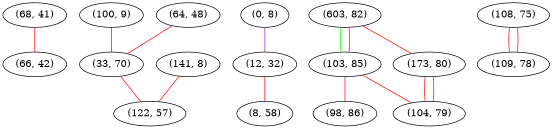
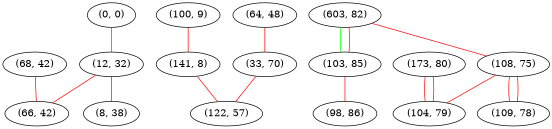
node "(68, 41)": label "(68, 41)" -> "(68, 42)"
node "(0, 8)": label "(0, 8)" -> "(0, 0)"
edge "(100, 9)" -- "(33, 70)": now "(100, 9)" -- "(141, 8)"
edge "(603, 82)" -- "(173, 80)": now "(603, 82)" -- "(108, 75)"
edge "(12, 32)" -- "(66, 42)": added
edge "(103, 85)" -- "(104, 79)": now "(108, 75)" -- "(104, 79)"
node "(8, 58)": label "(8, 58)" -> "(8, 38)"
